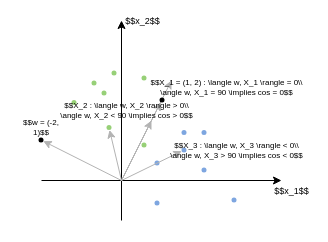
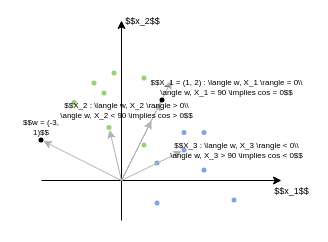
node "$$w = (-2, 1)$$": label "$$w = (-2, 1)$$" -> "$$w = (-3, 1)$$"
